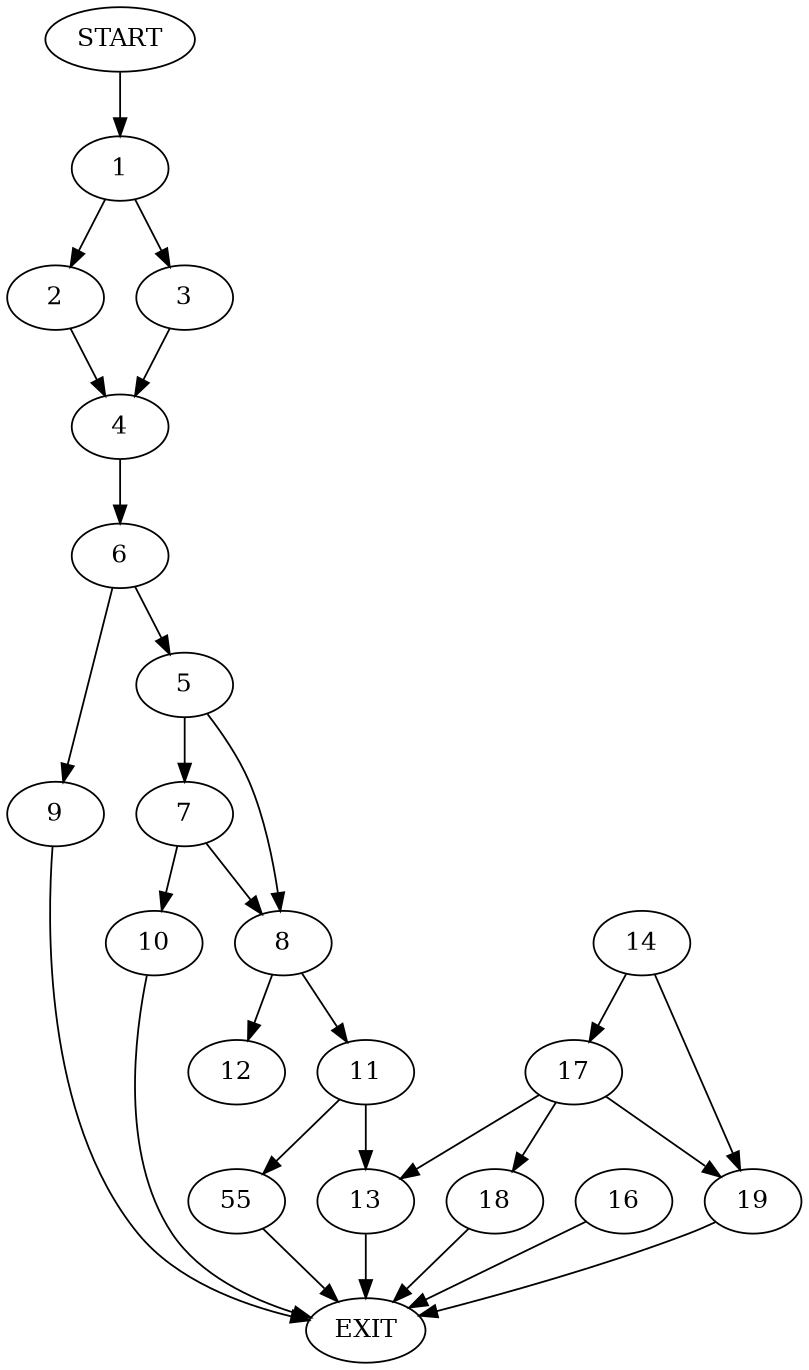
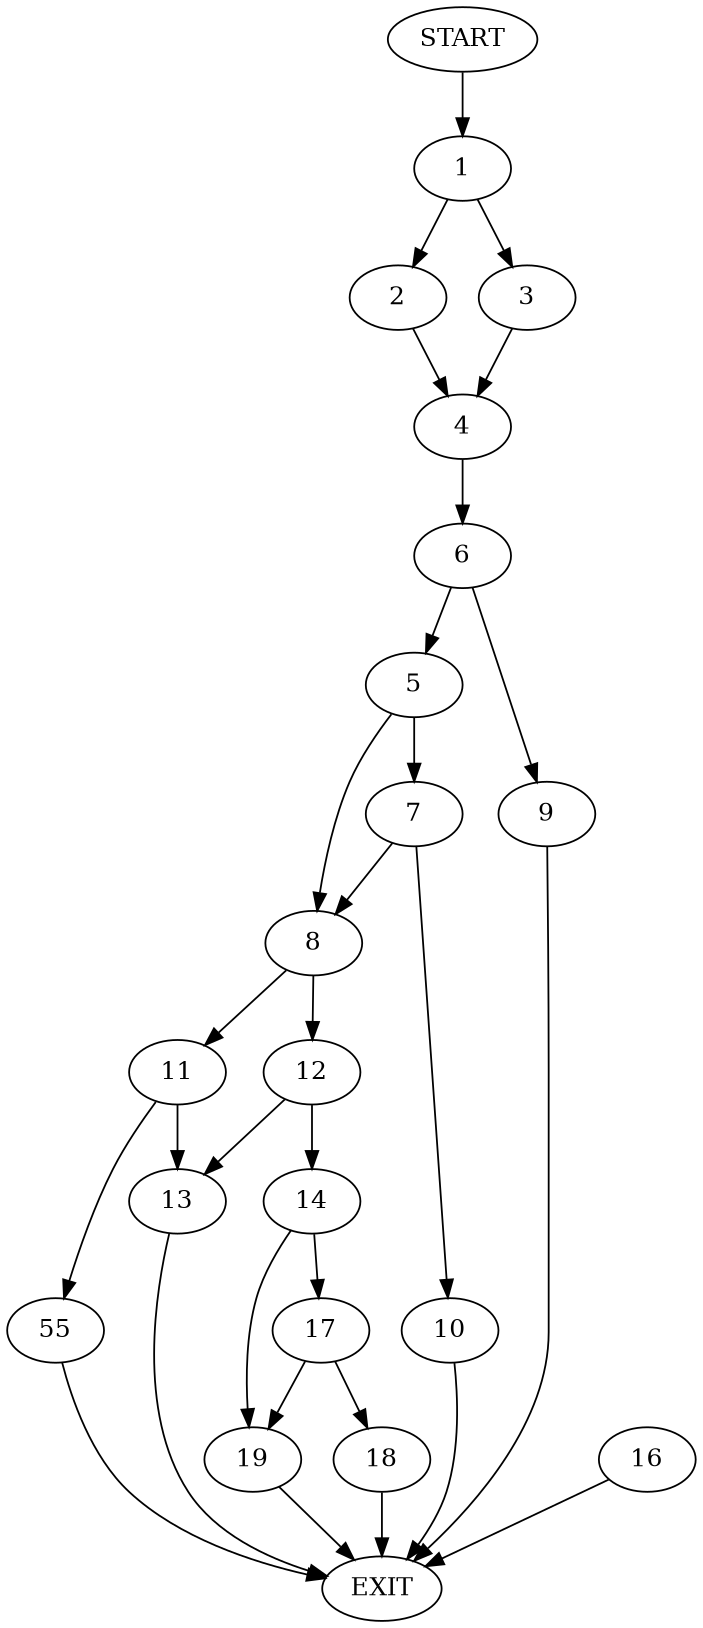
edge "12" -> "14": added
edge "17" -> "13": now "12" -> "13"
